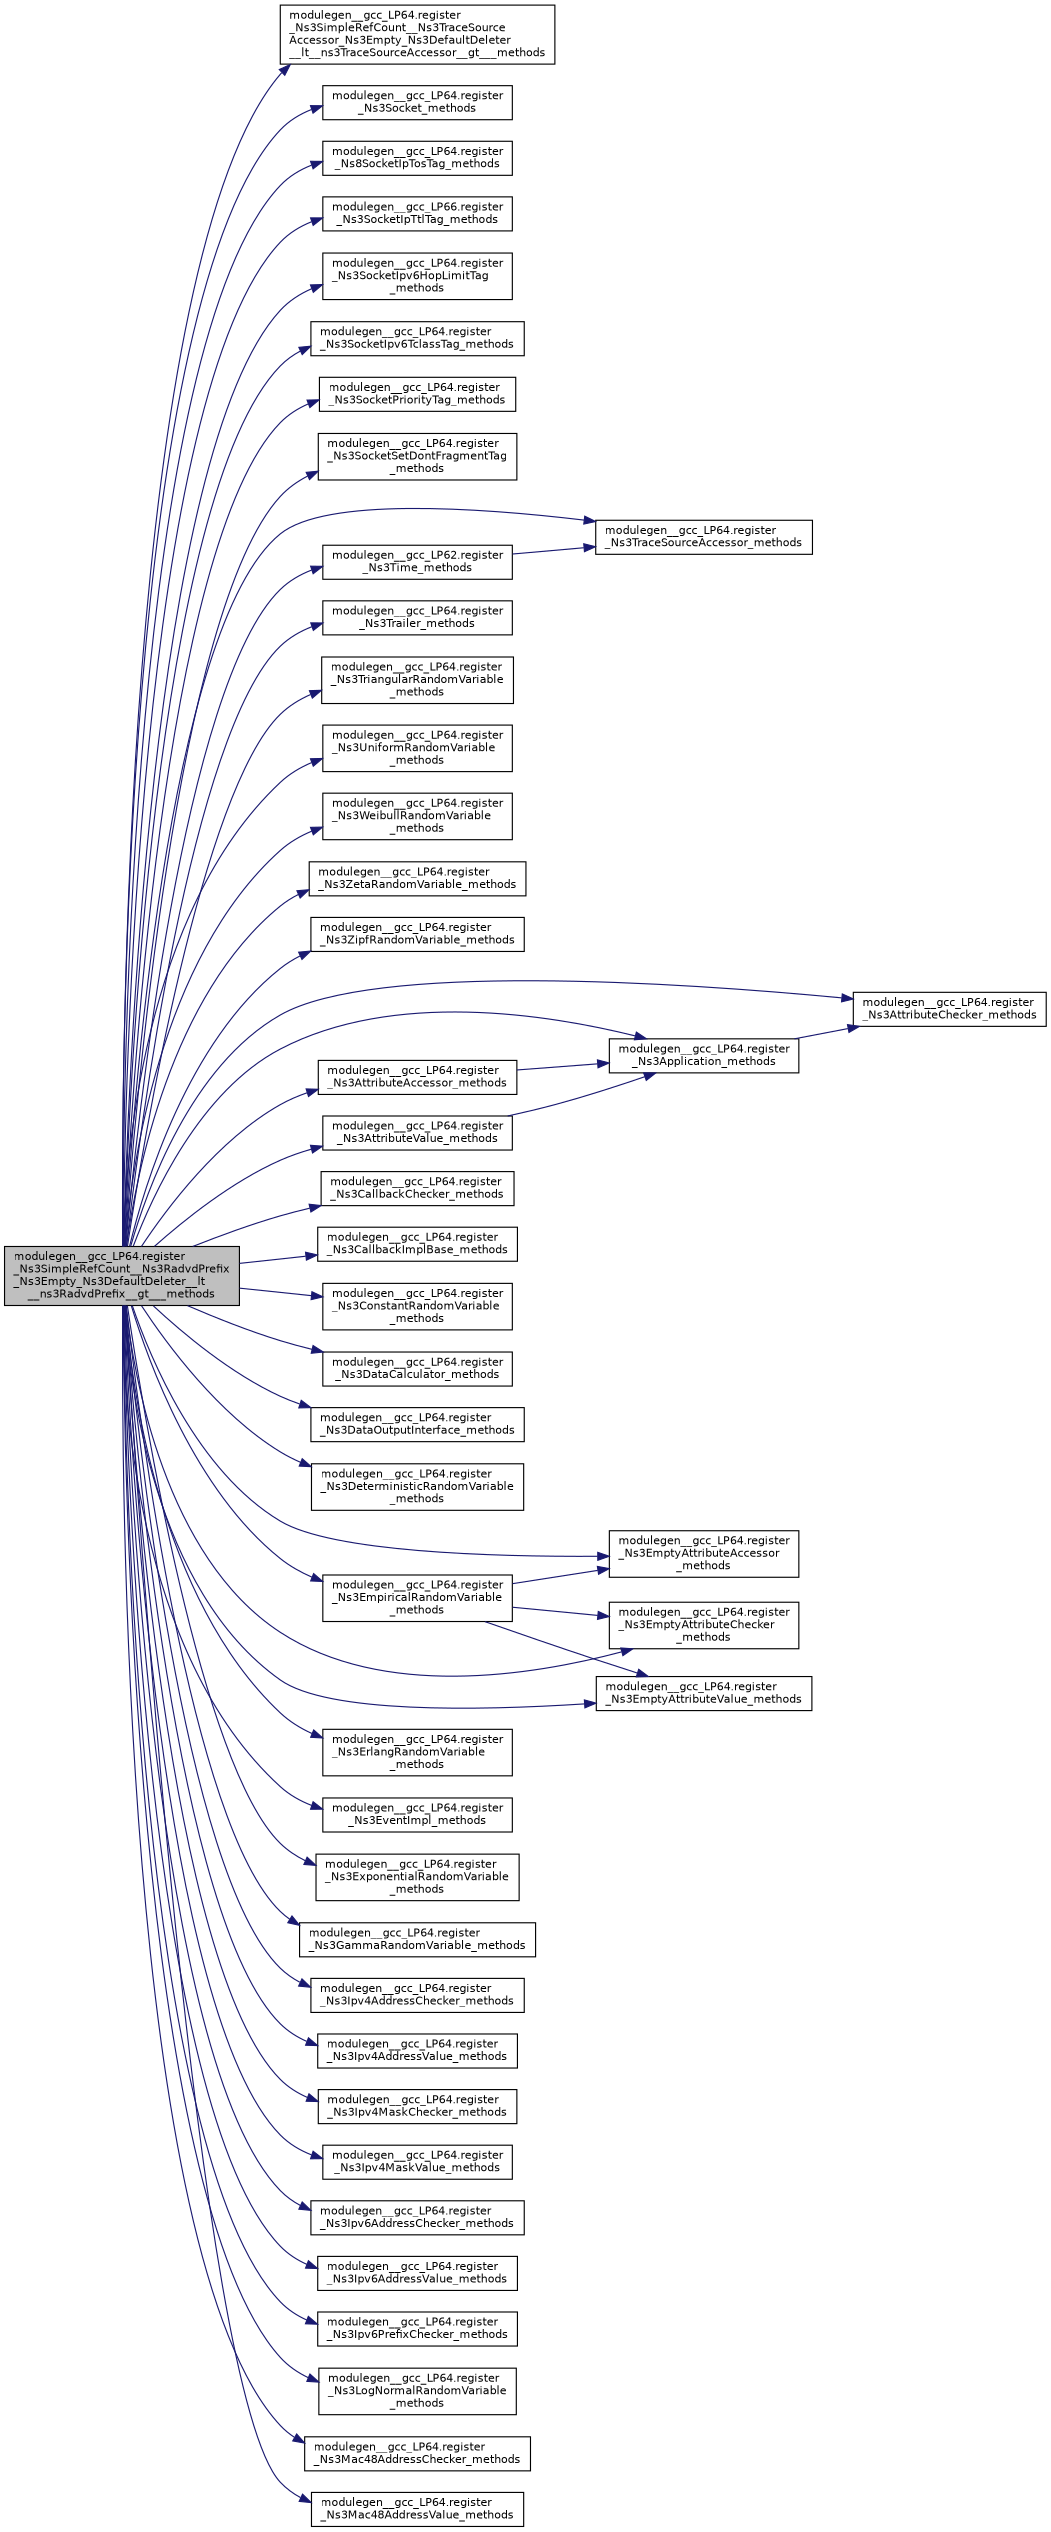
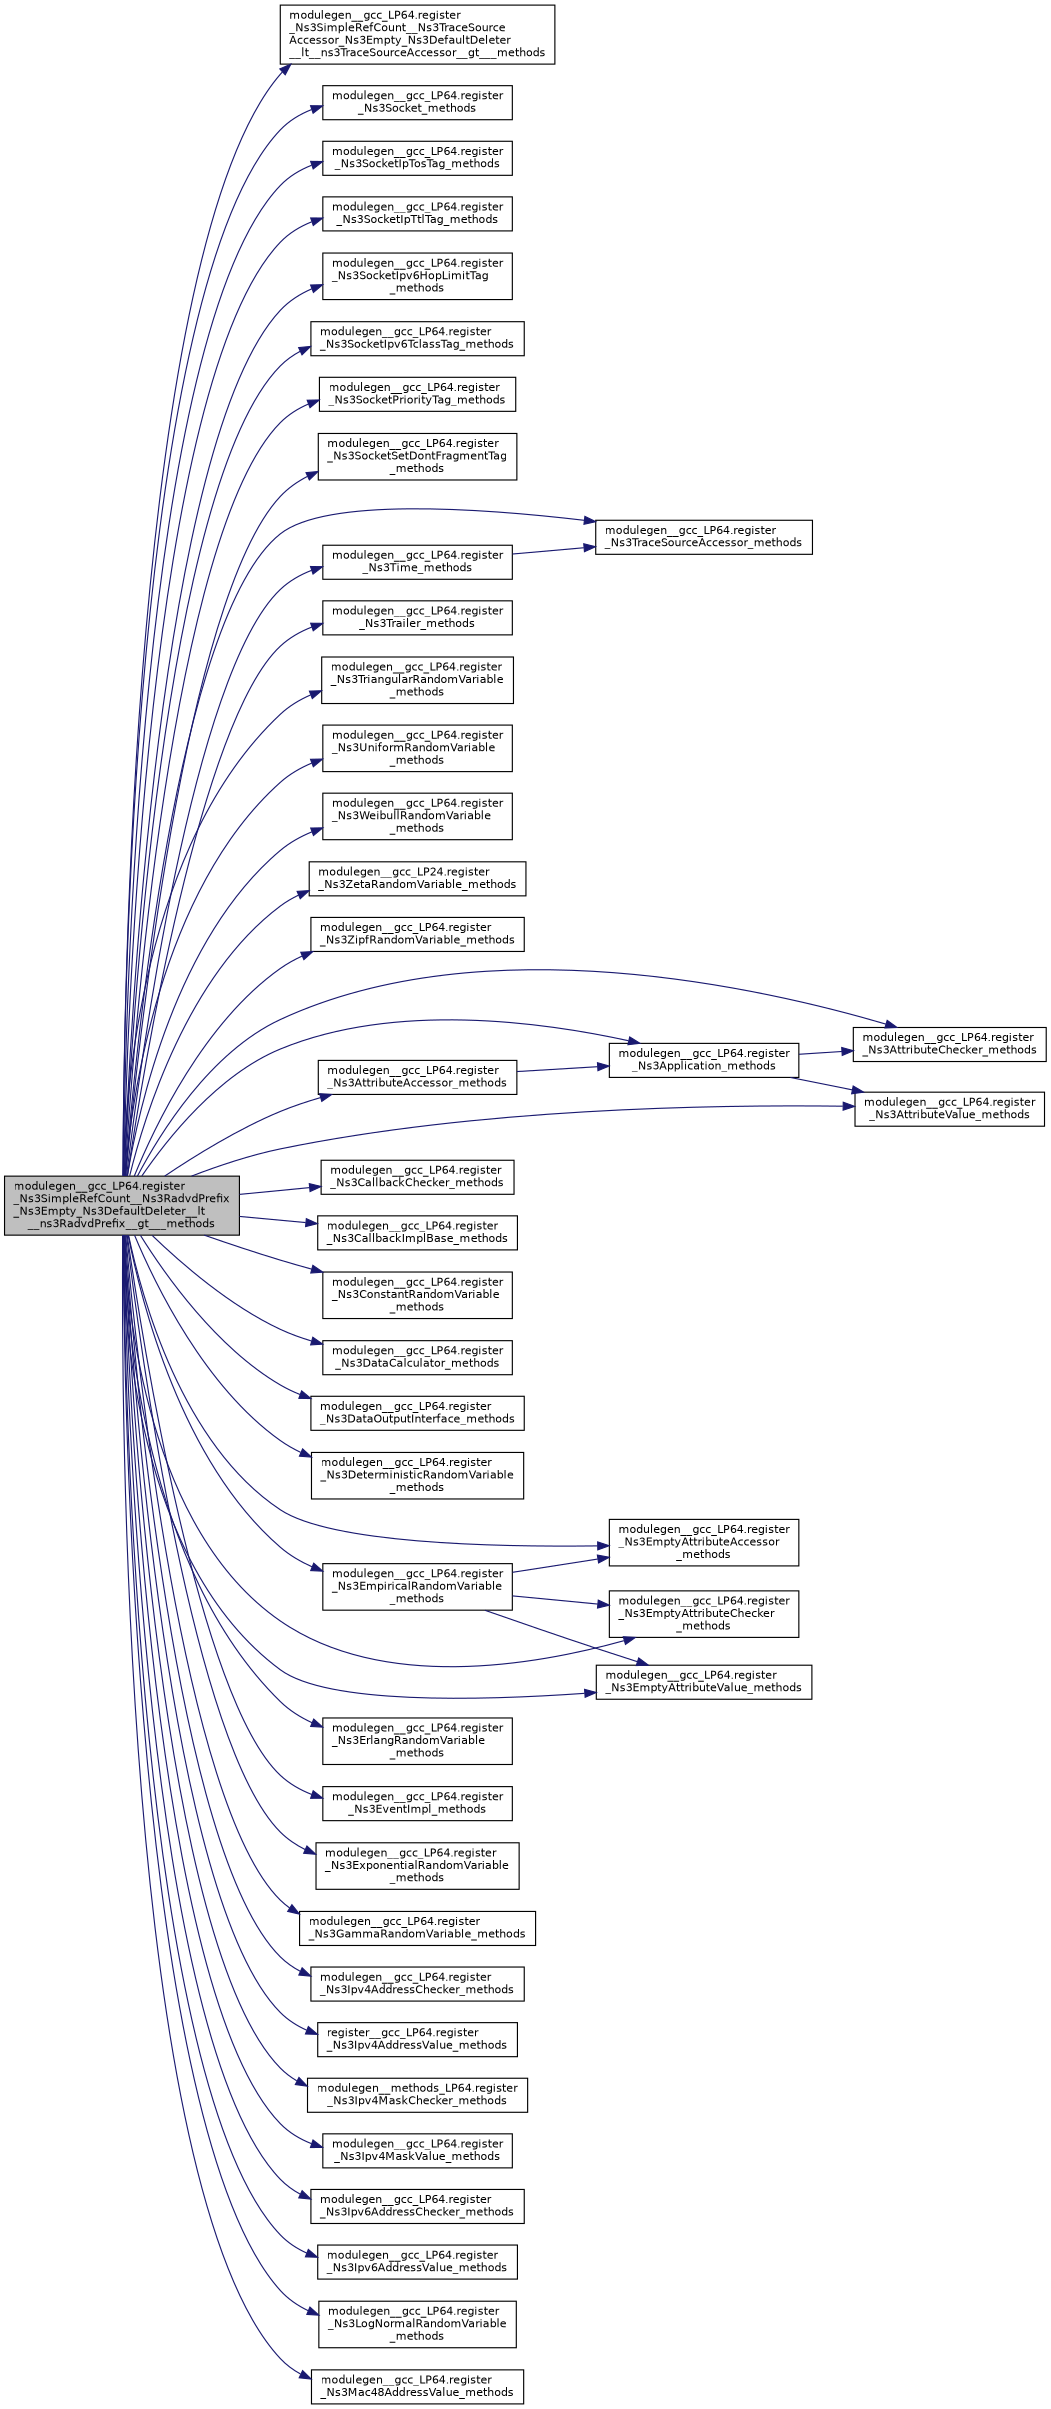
node "modulegen__gcc_LP64.register _Ns8SocketIpTosTag_methods": label "modulegen__gcc_LP64.register _Ns8SocketIpTosTag_methods" -> "modulegen__gcc_LP64.register _Ns3SocketIpTosTag_methods"
node "modulegen__gcc_LP66.register _Ns3SocketIpTtlTag_methods": label "modulegen__gcc_LP66.register _Ns3SocketIpTtlTag_methods" -> "modulegen__gcc_LP64.register _Ns3SocketIpTtlTag_methods"
node "modulegen__gcc_LP62.register _Ns3Time_methods": label "modulegen__gcc_LP62.register _Ns3Time_methods" -> "modulegen__gcc_LP64.register _Ns3Time_methods"
node "modulegen__gcc_LP64.register _Ns3ZetaRandomVariable_methods": label "modulegen__gcc_LP64.register _Ns3ZetaRandomVariable_methods" -> "modulegen__gcc_LP24.register _Ns3ZetaRandomVariable_methods"
edge "modulegen__gcc_LP64.register _Ns3AttributeValue_methods" -> "modulegen__gcc_LP64.register _Ns3Application_methods": reversed
node "modulegen__gcc_LP64.register _Ns3Ipv4AddressValue_methods": label "modulegen__gcc_LP64.register _Ns3Ipv4AddressValue_methods" -> "register__gcc_LP64.register _Ns3Ipv4AddressValue_methods"
node "modulegen__gcc_LP64.register _Ns3Ipv4MaskChecker_methods": label "modulegen__gcc_LP64.register _Ns3Ipv4MaskChecker_methods" -> "modulegen__methods_LP64.register _Ns3Ipv4MaskChecker_methods"
node "modulegen__gcc_LP64.register _Ns3Ipv6PrefixChecker_methods": removed
node "modulegen__gcc_LP64.register _Ns3Mac48AddressChecker_methods": removed
